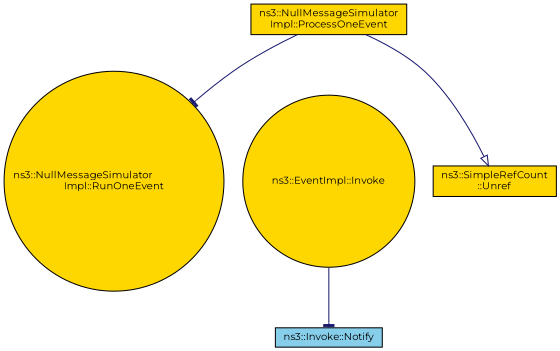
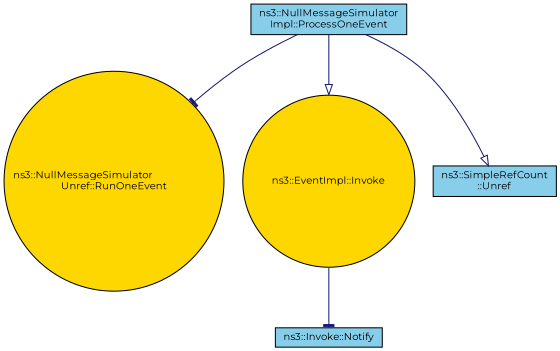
node "ns3::NullMessageSimulator Impl::ProcessOneEvent": fillcolor gold -> skyblue
edge "ns3::NullMessageSimulator Impl::ProcessOneEvent" -> "ns3::EventImpl::Invoke": added
node "ns3::NullMessageSimulator Impl::RunOneEvent": label "ns3::NullMessageSimulator Impl::RunOneEvent" -> "ns3::NullMessageSimulator Unref::RunOneEvent"
node "ns3::SimpleRefCount ::Unref": fillcolor gold -> skyblue
